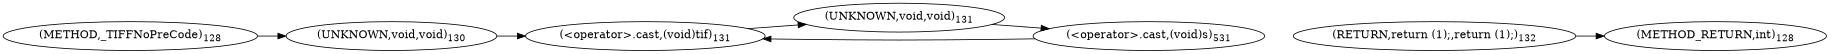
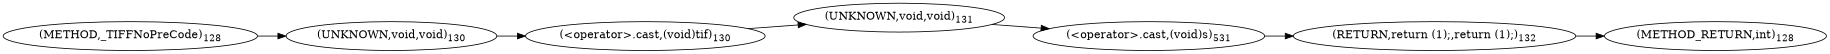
node "(<operator>.cast,(void)tif)": text "131" -> "130"
edge "(<operator>.cast,(void)s)" -> "(<operator>.cast,(void)tif)": now "(<operator>.cast,(void)s)" -> "(RETURN,return (1);,return (1);)"
